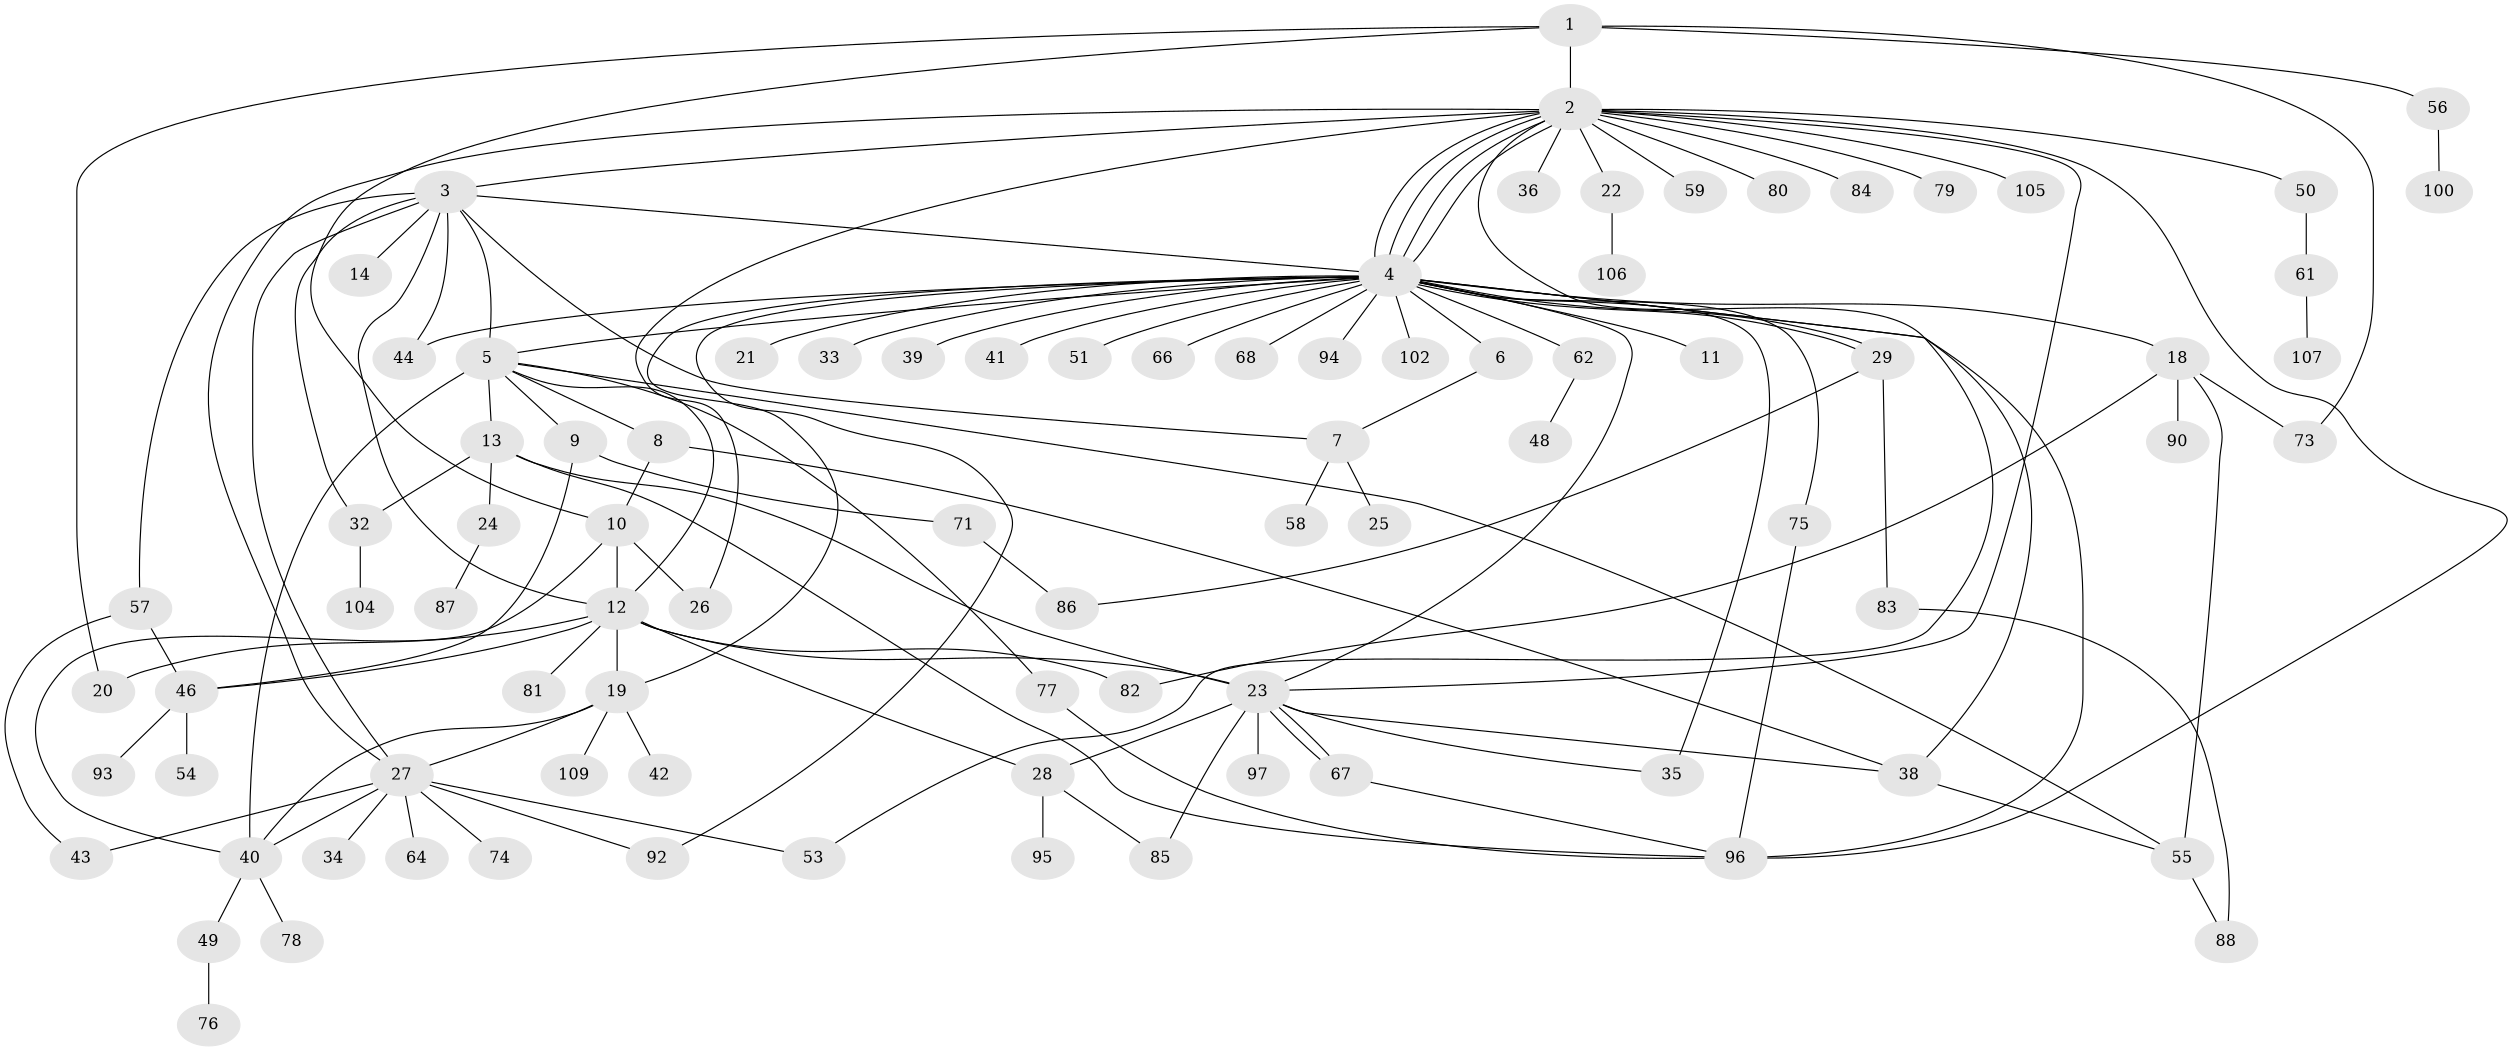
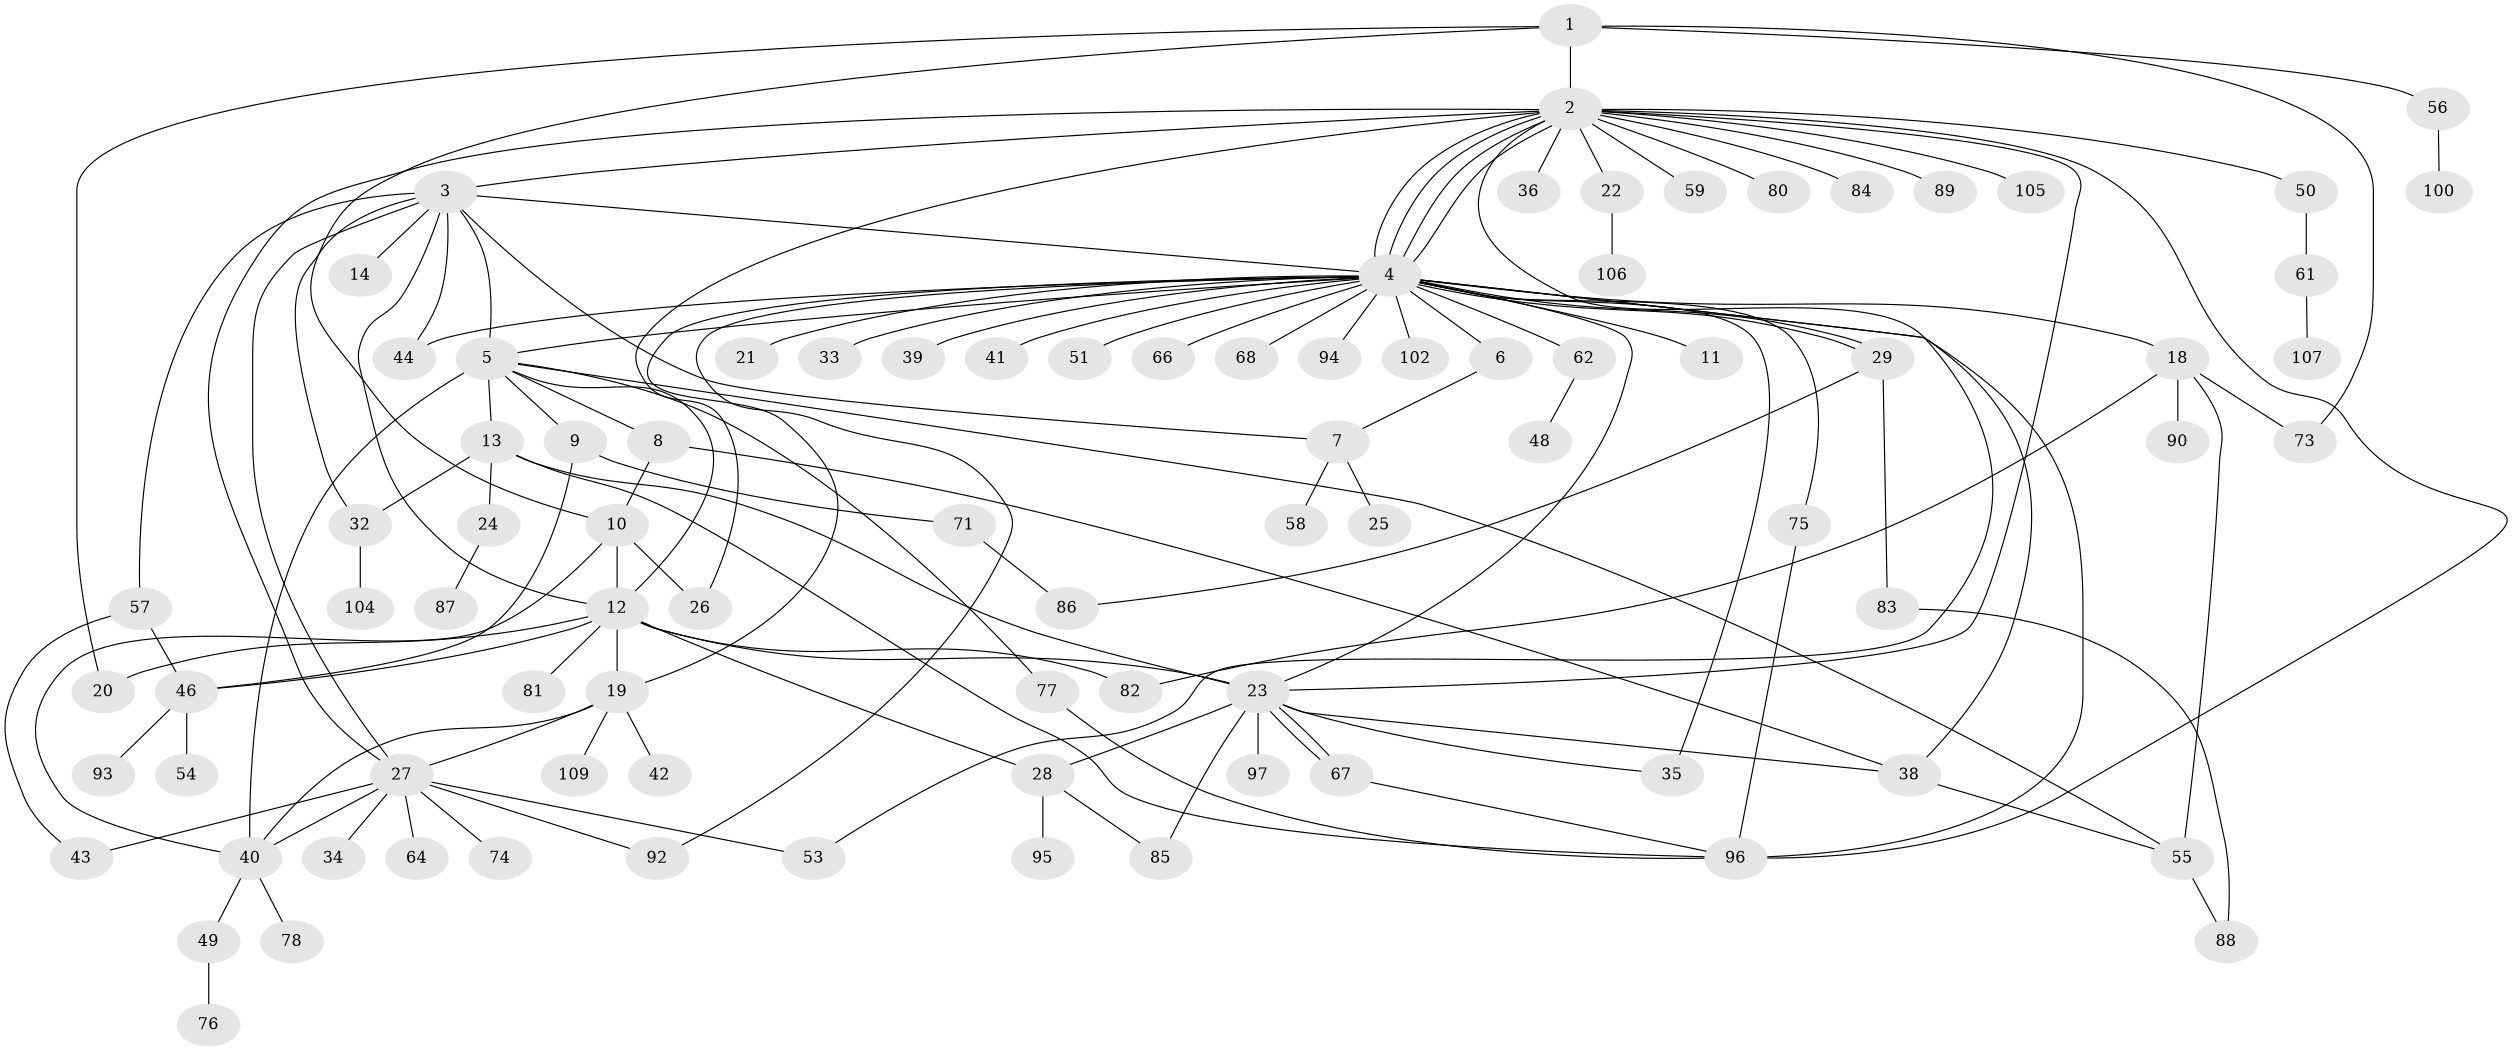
node "79": label "79" -> "89"
